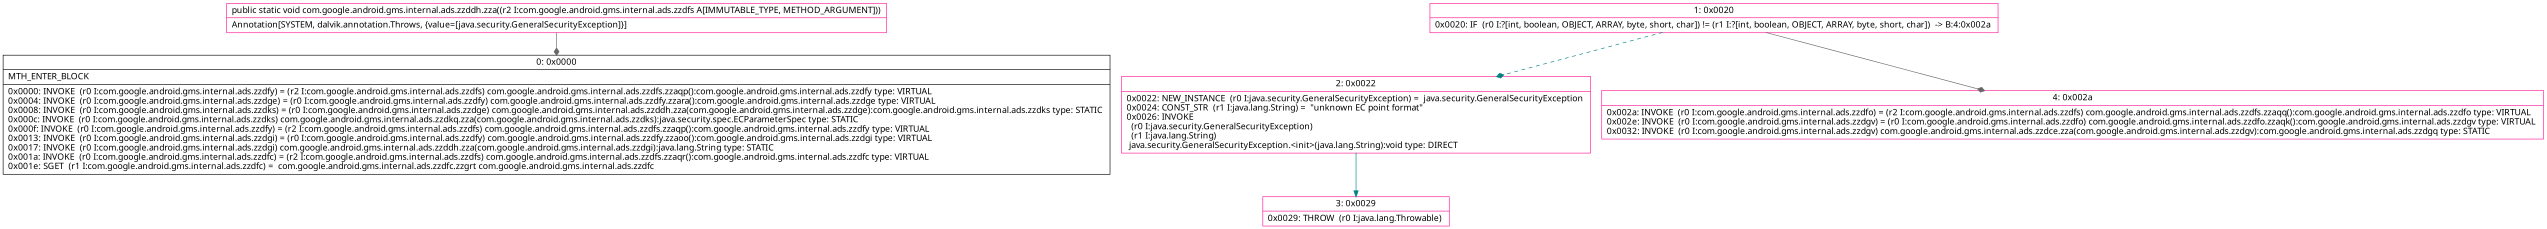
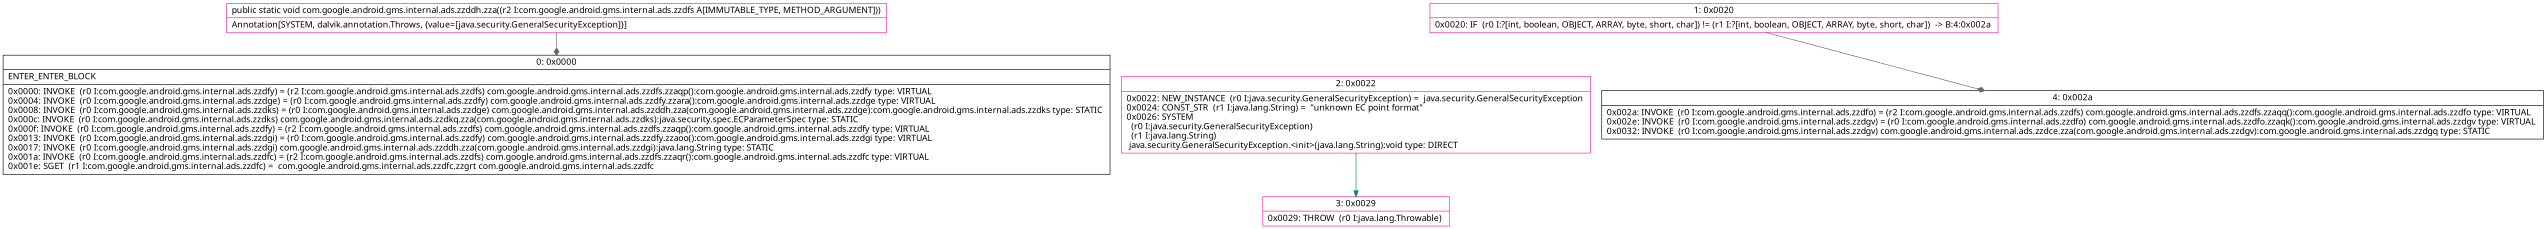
edge "1: 0x0020" -> "2: 0x0022": removed
node "0: 0x0000": text "MTH_ENTER_BLOCK" -> "ENTER_ENTER_BLOCK"
node "4: 0x002a": color deeppink -> black
node "2: 0x0022": text "0x0026: INVOKE" -> "0x0026: SYSTEM"
